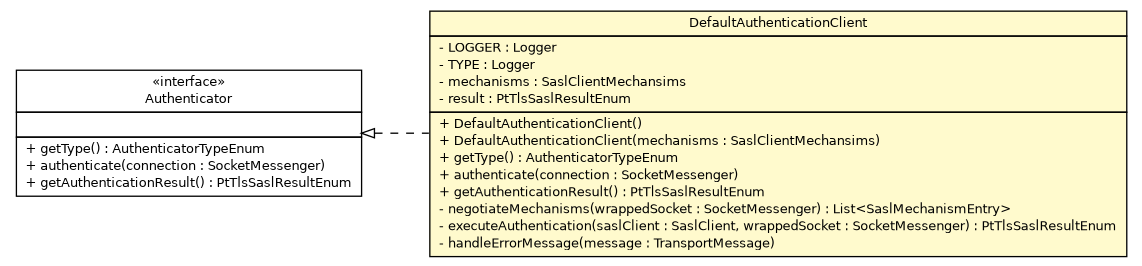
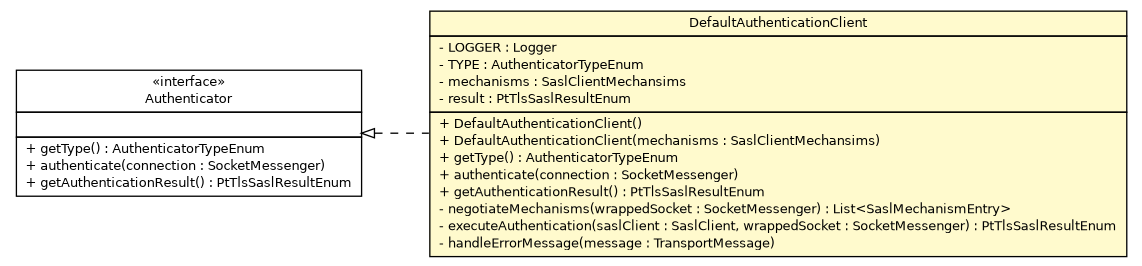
node "DefaultAuthenticationClient": text "- TYPE : Logger" -> "- TYPE : AuthenticatorTypeEnum"
